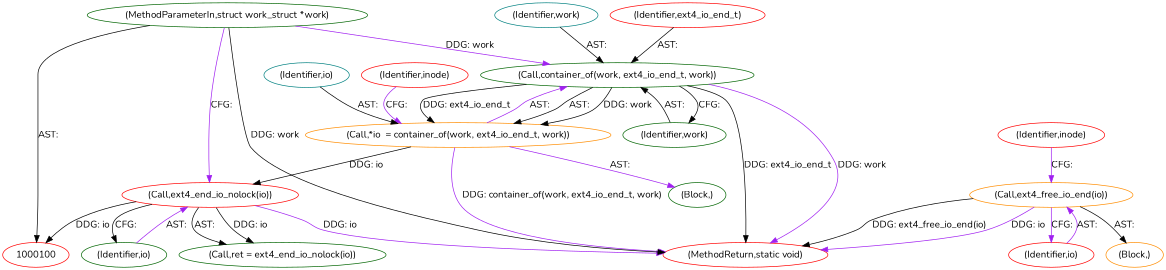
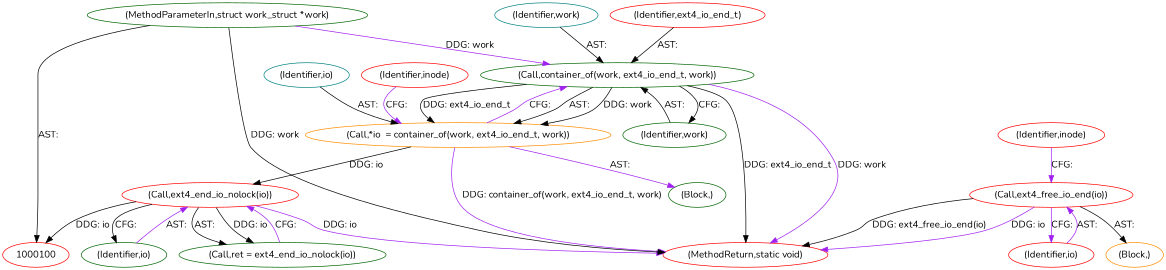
edge "(MethodParameterIn,struct work_struct *work)" -> "(Call,ext4_end_io_nolock(io))": now "(Call,ret = ext4_end_io_nolock(io))" -> "(Call,ext4_end_io_nolock(io))"
edge "(Call,*io  = container_of(work, ext4_io_end_t, work))" -> "(Call,container_of(work, ext4_io_end_t, work))": label "AST: " -> "CFG: "
node "(Call,ext4_free_io_end(io))": color darkorange -> red
